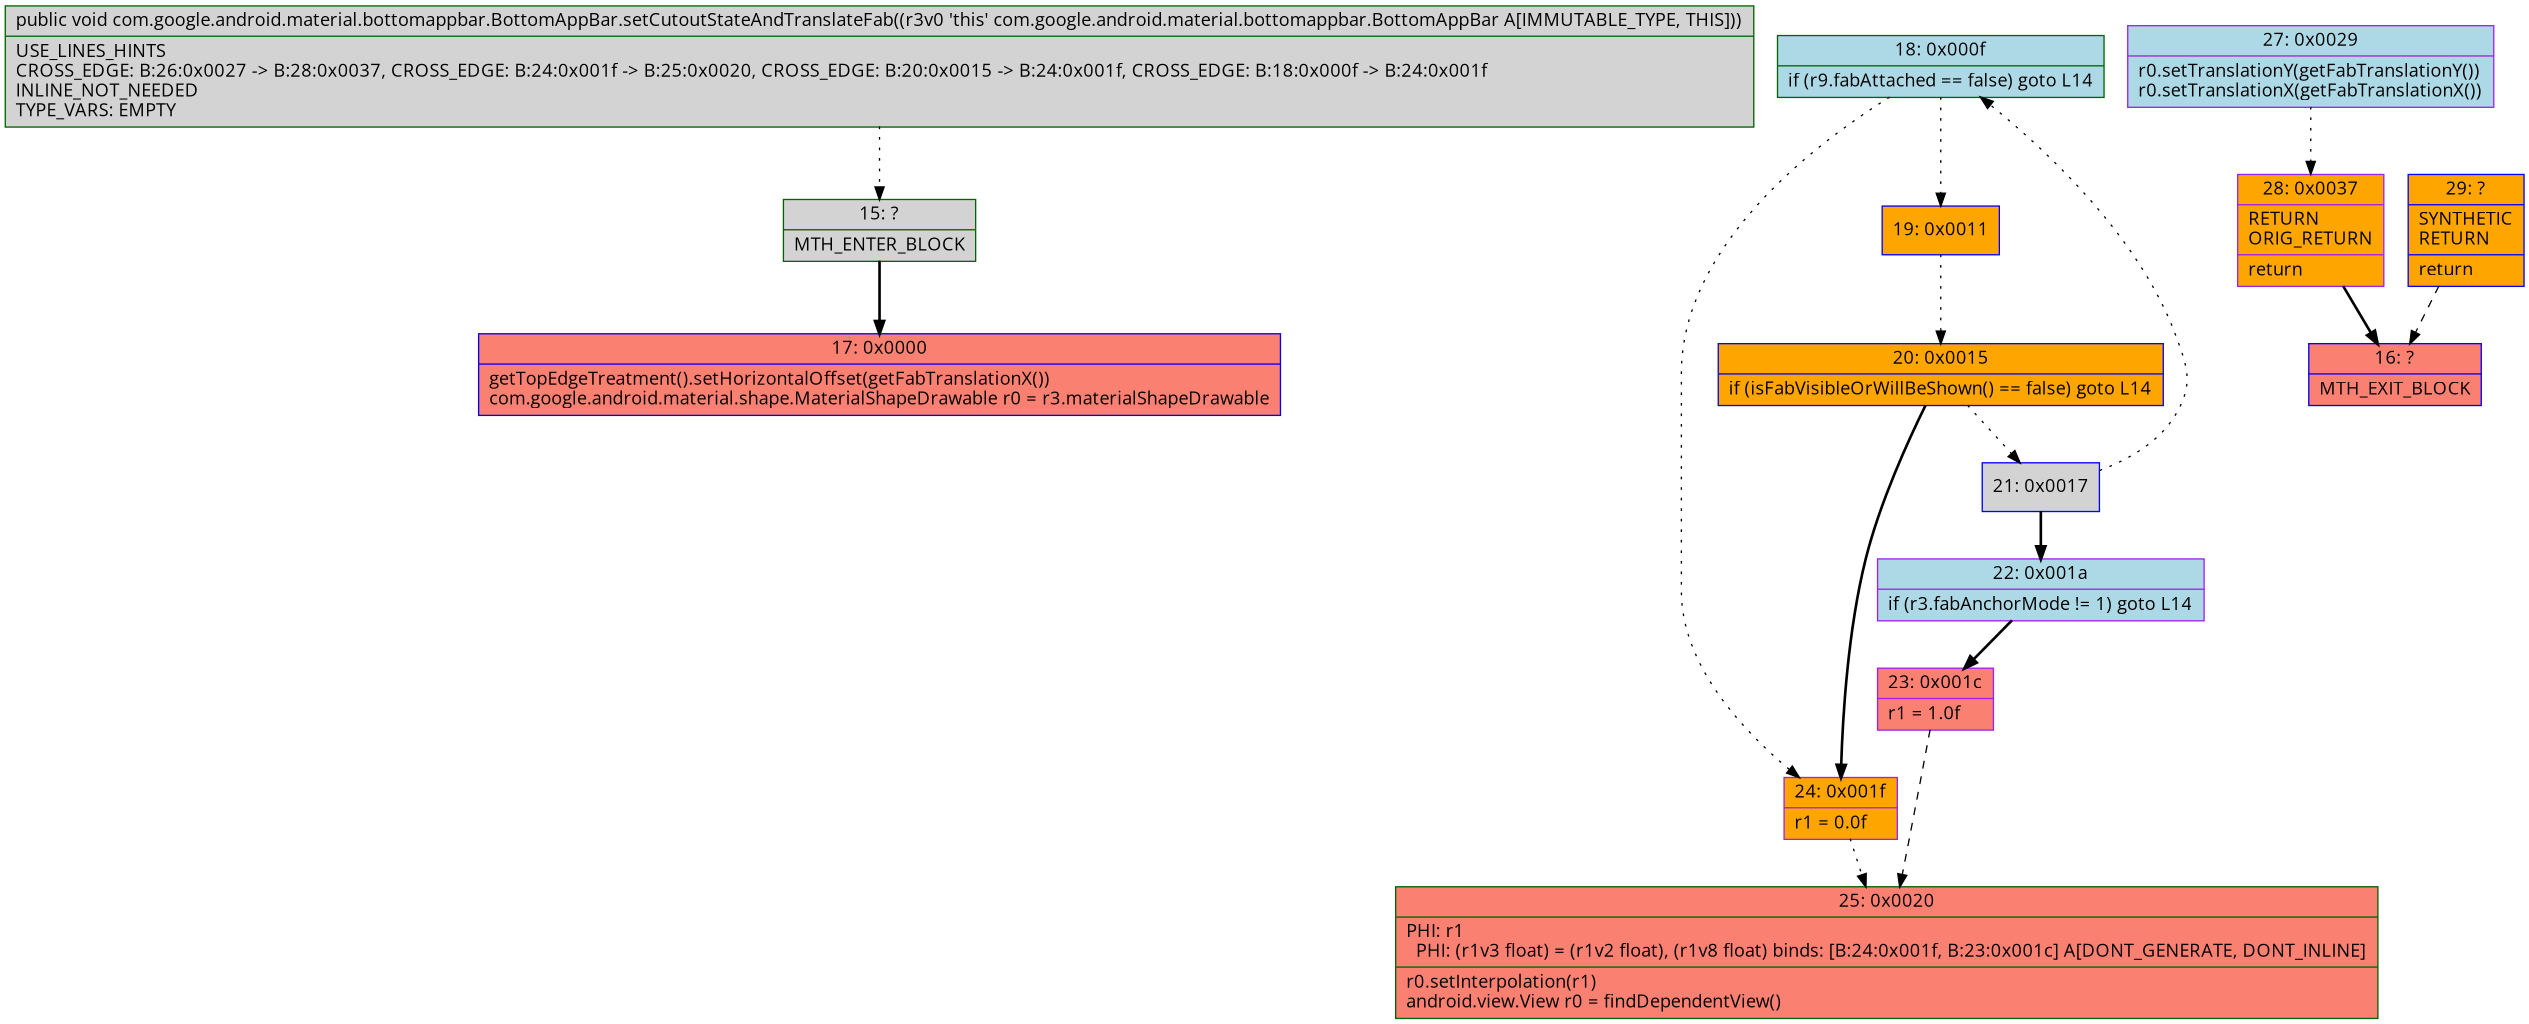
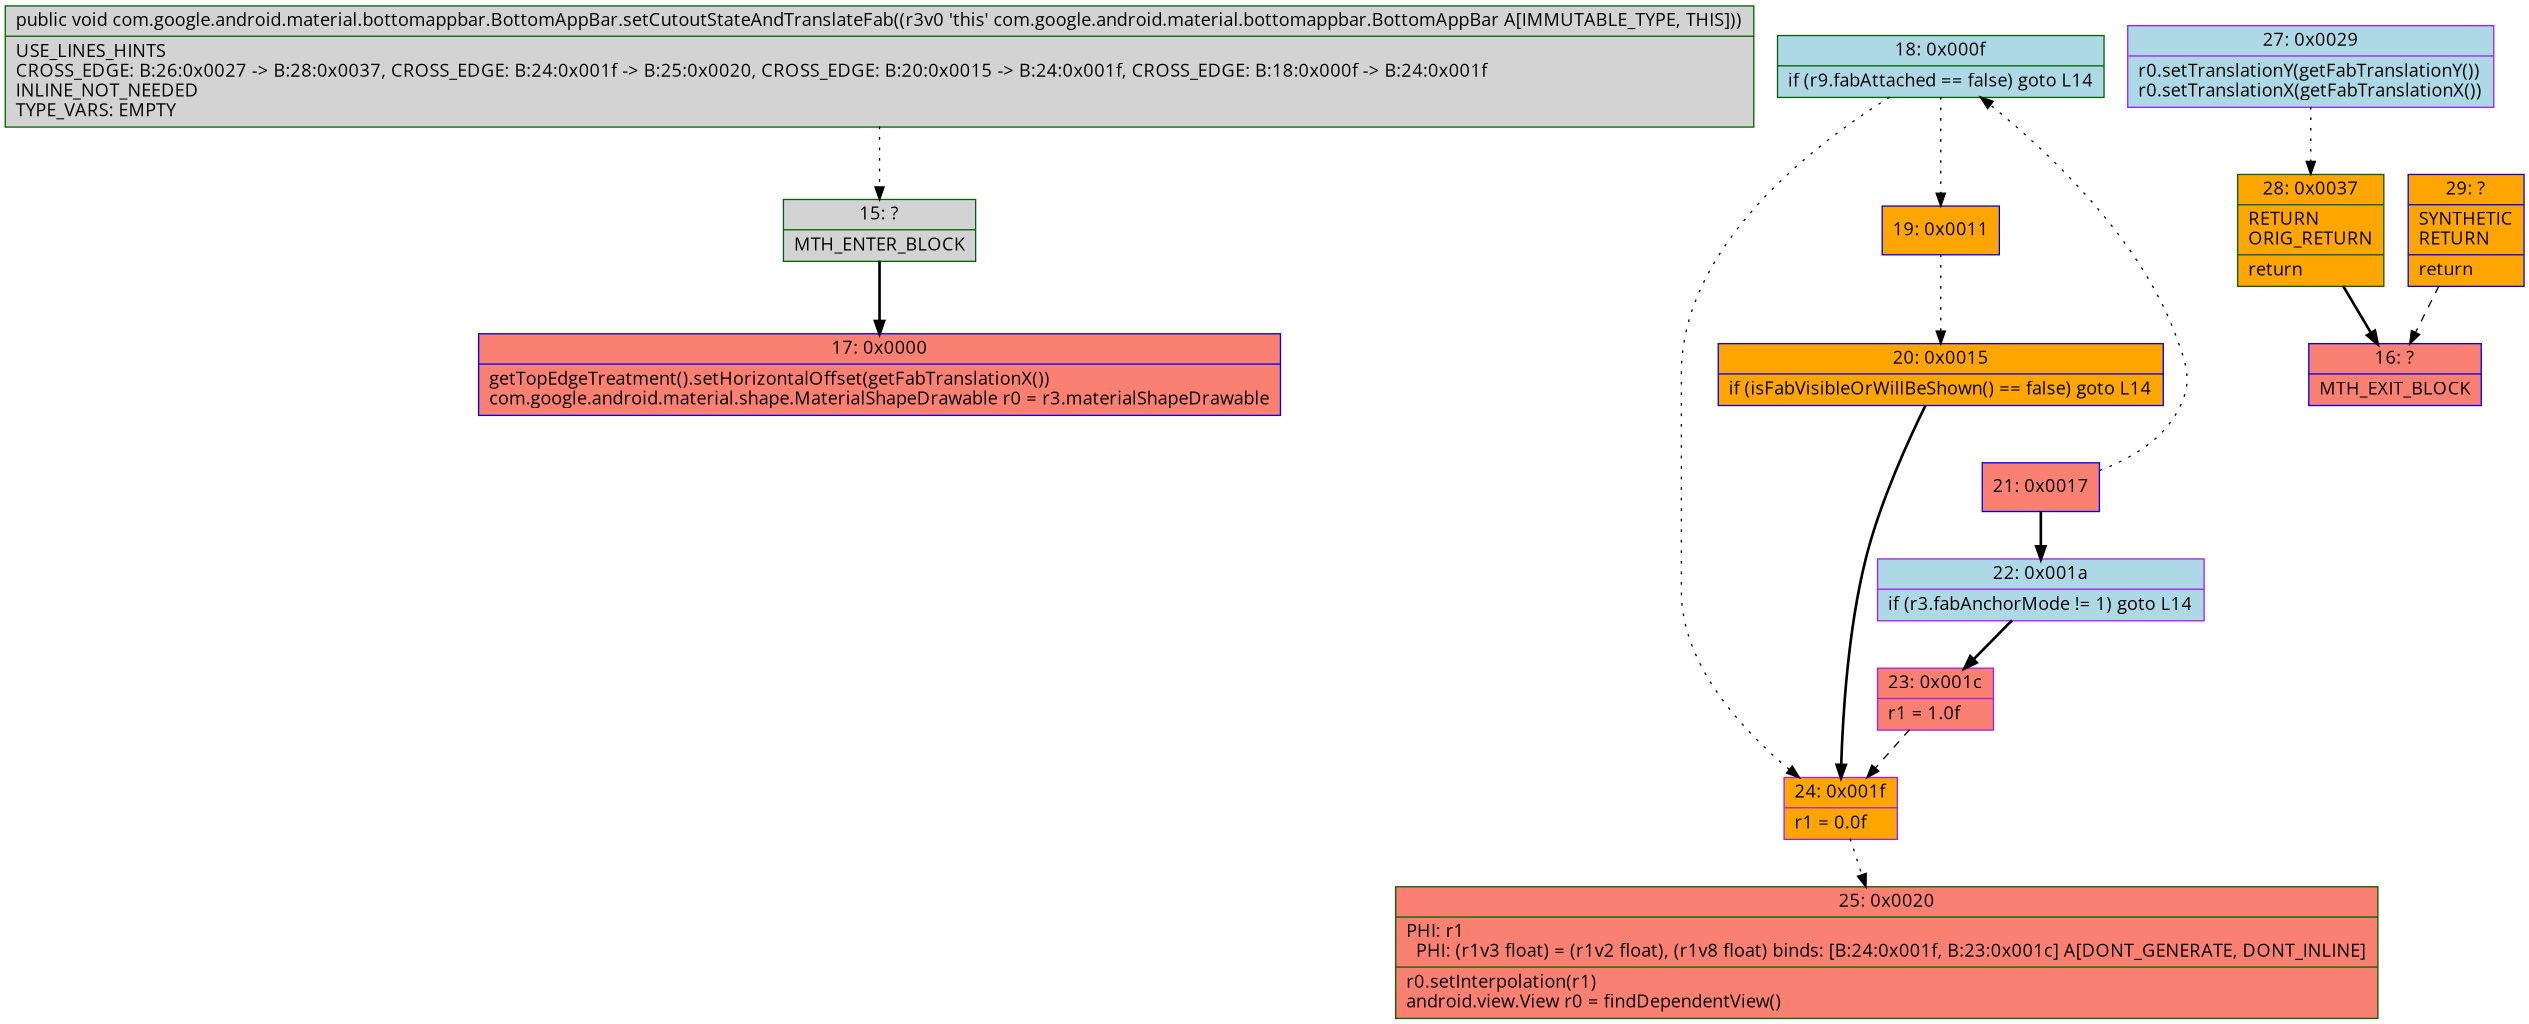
node "28: 0x0037": color purple -> darkgreen
edge "20: 0x0015" -> "21: 0x0017": removed
node "21: 0x0017": fillcolor lightgrey -> salmon
edge "23: 0x001c" -> "25: 0x0020": now "23: 0x001c" -> "24: 0x001f"
